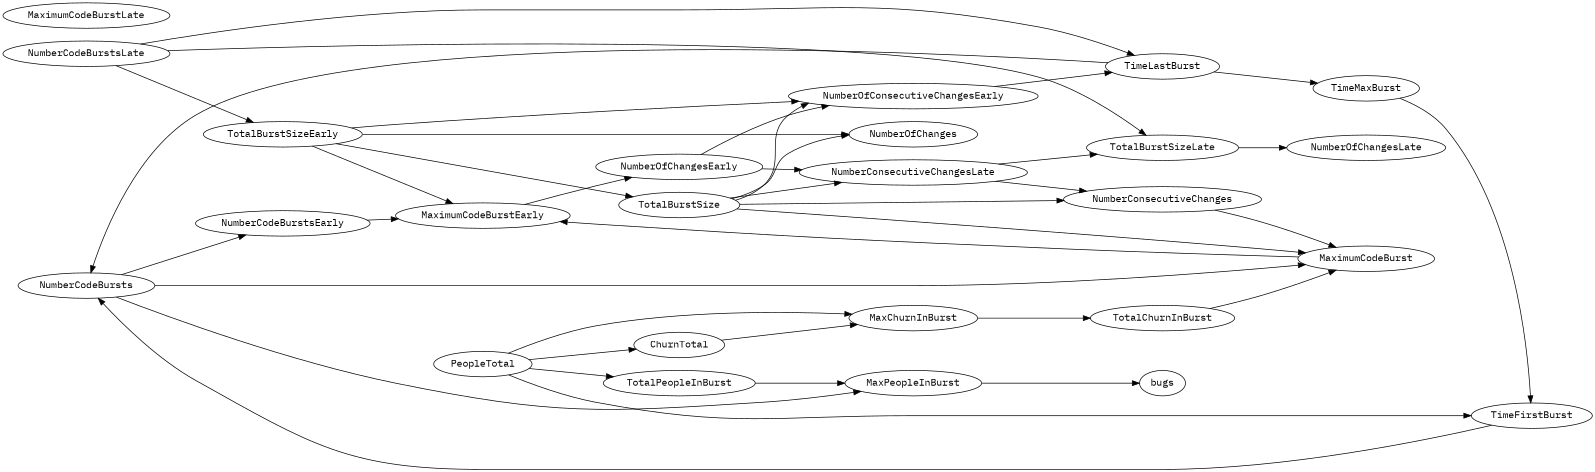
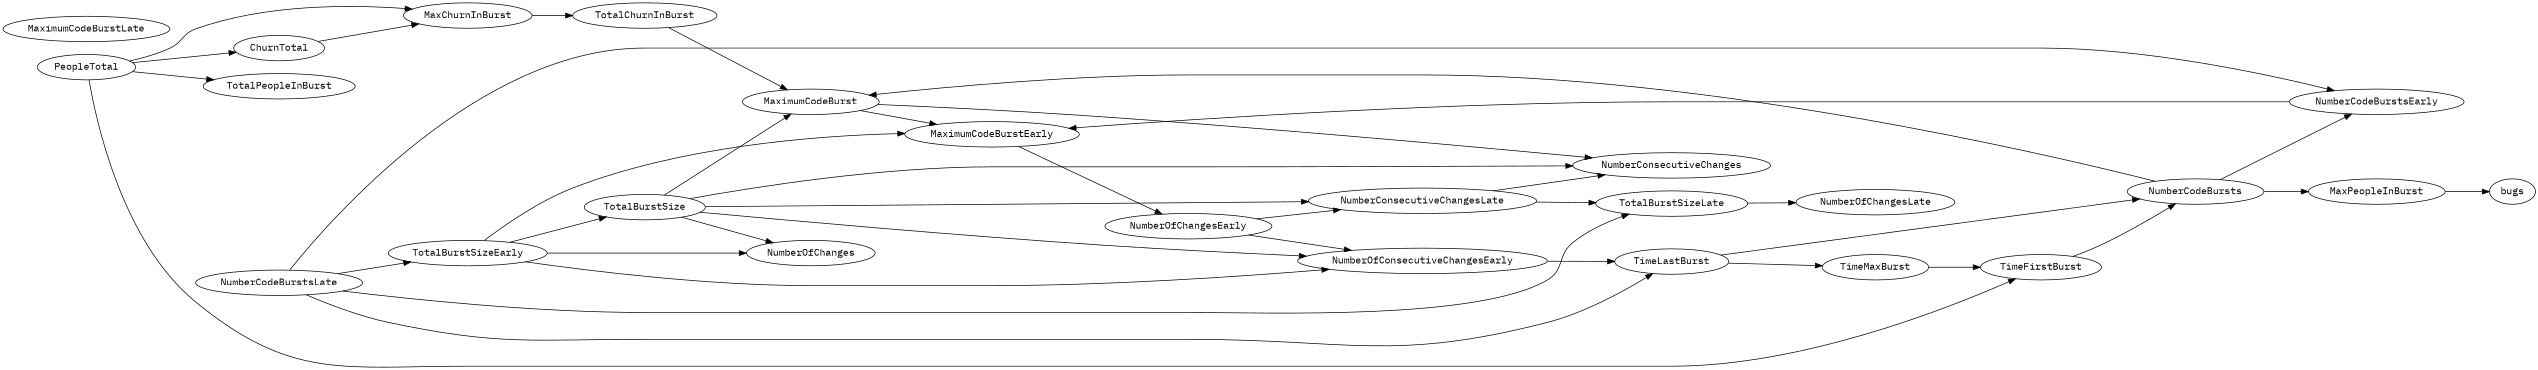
edge "NumberCodeBurstsLate" -> "NumberCodeBurstsEarly": added
edge "NumberConsecutiveChanges" -> "MaximumCodeBurst": reversed
edge "TotalPeopleInBurst" -> "MaxPeopleInBurst": removed
